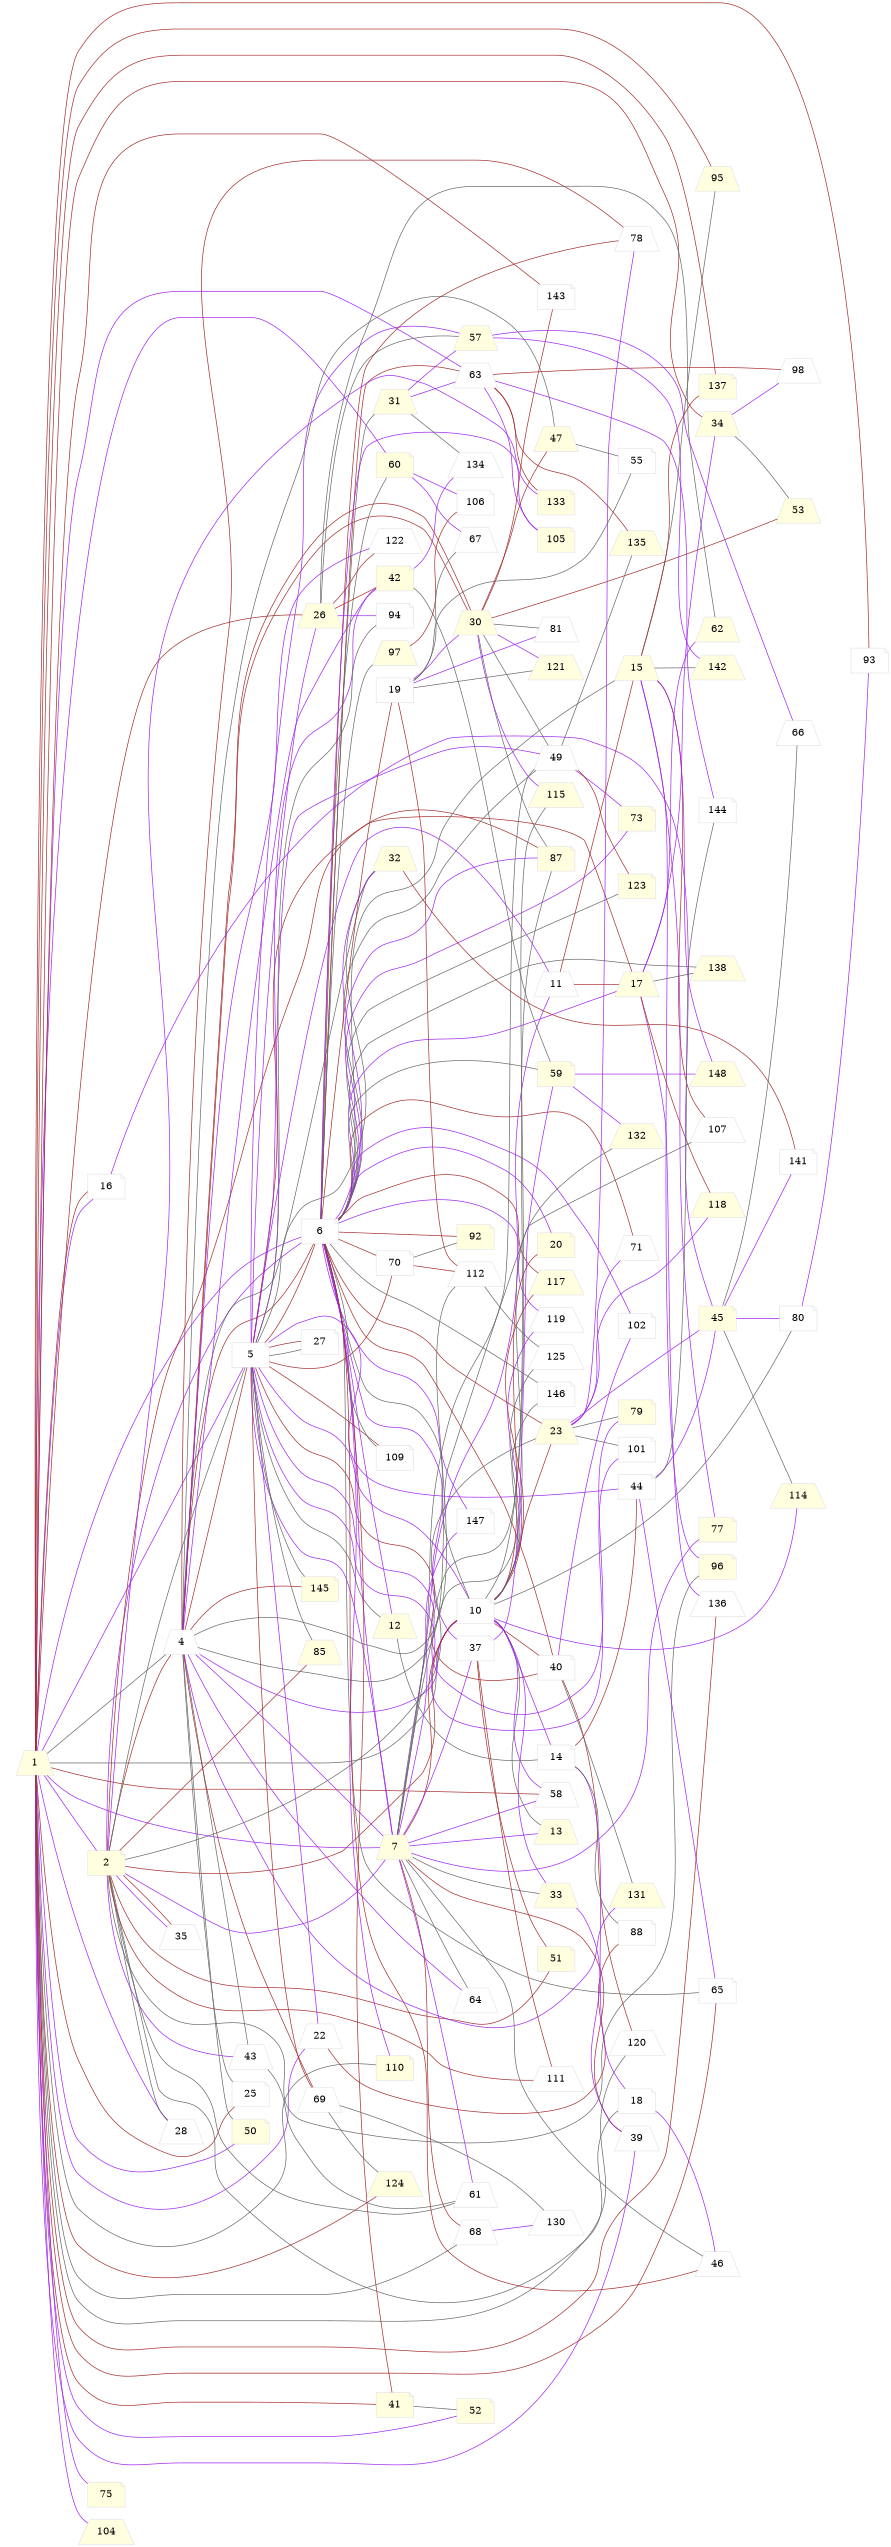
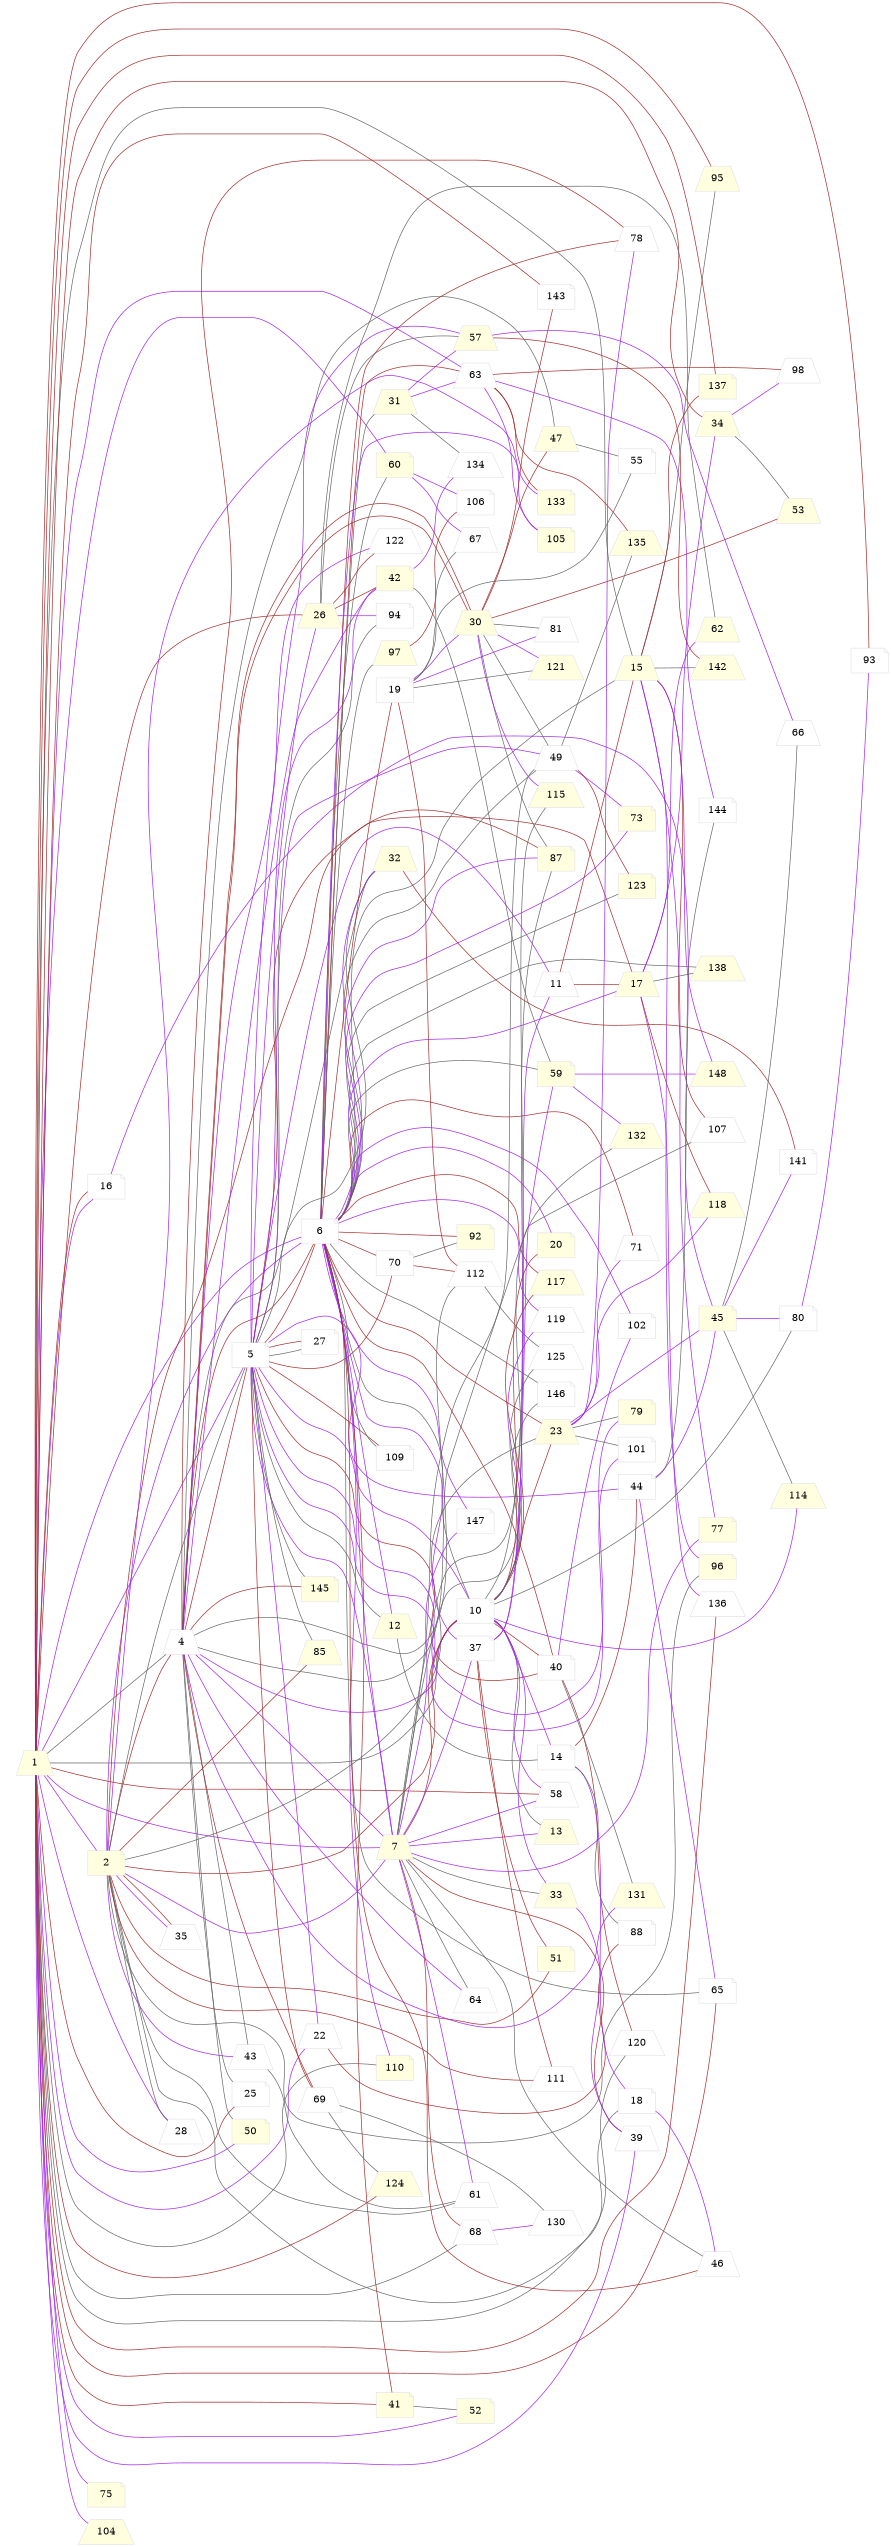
edge "15" -- "1": added
edge "57" -- "142": color purple -> brown
edge "11" -- "7": now "11" -- "37"
